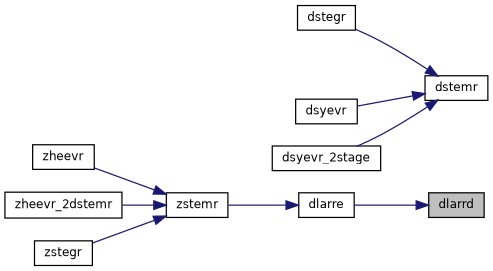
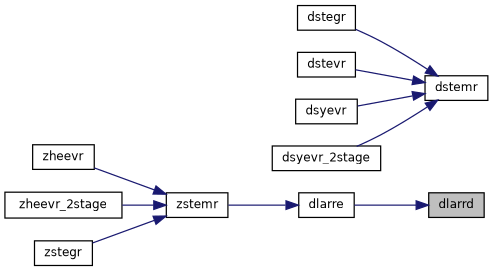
node "dstevr": added
node "zheevr_2dstemr": label "zheevr_2dstemr" -> "zheevr_2stage"
